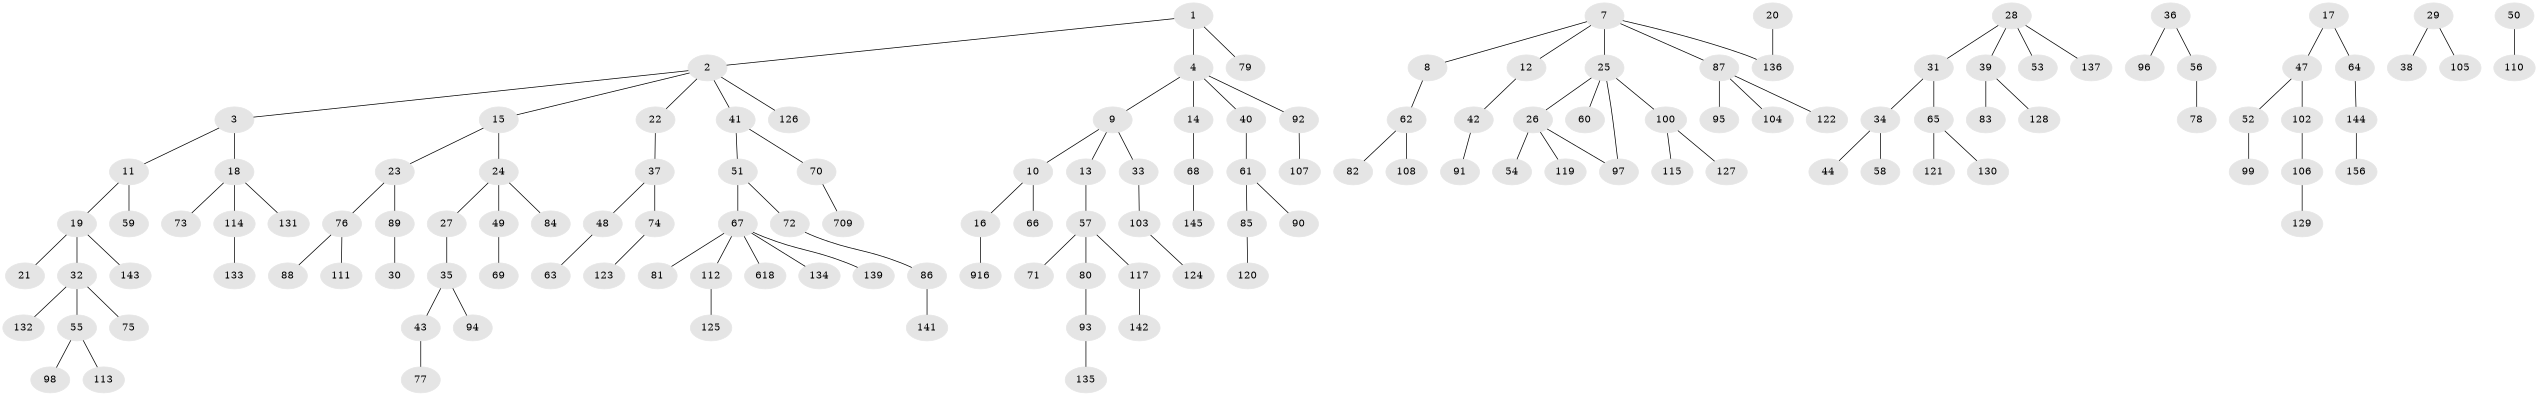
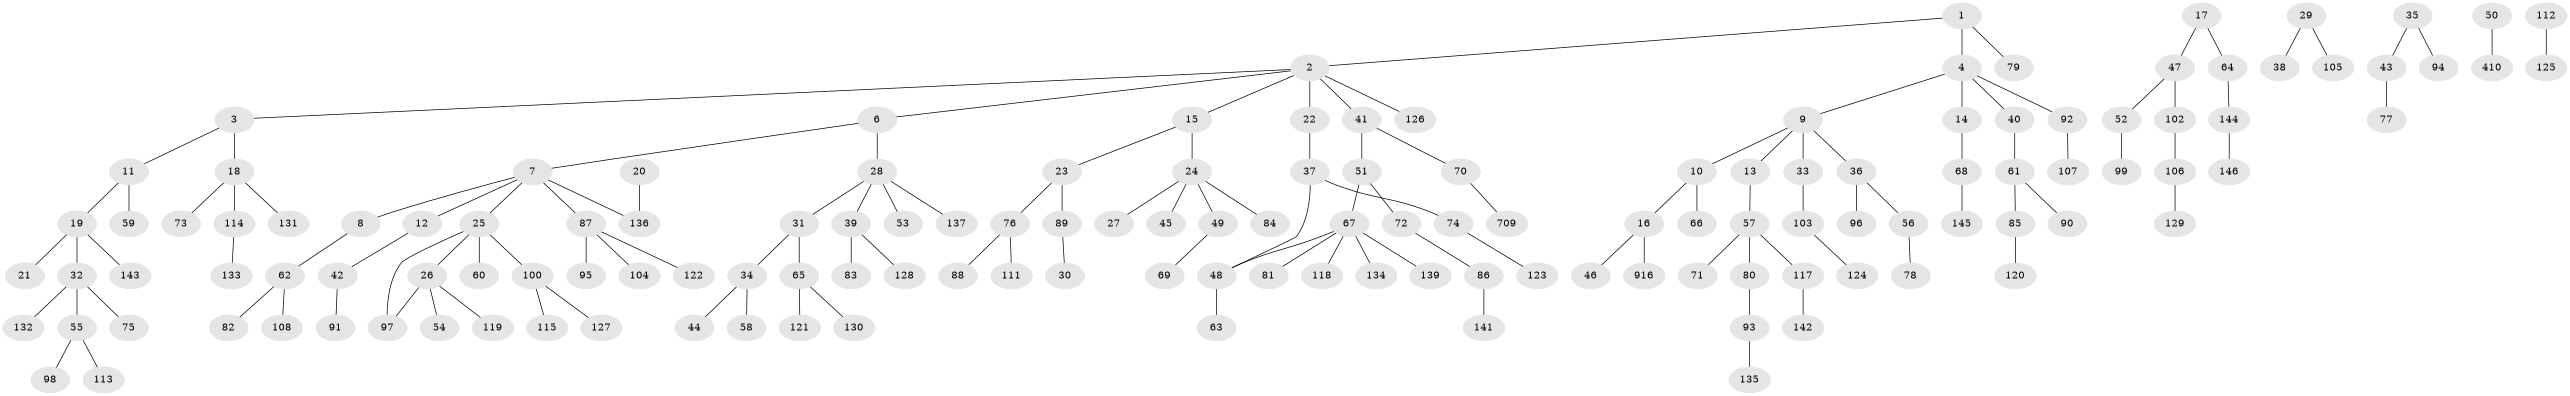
node "110": label "110" -> "410"
node "6": added
edge "9" -- "36": added
node "156": label "156" -> "146"
node "45": added
edge "27" -- "35": removed
edge "67" -- "112": now "67" -- "48"
node "618": label "618" -> "118"
node "46": added
